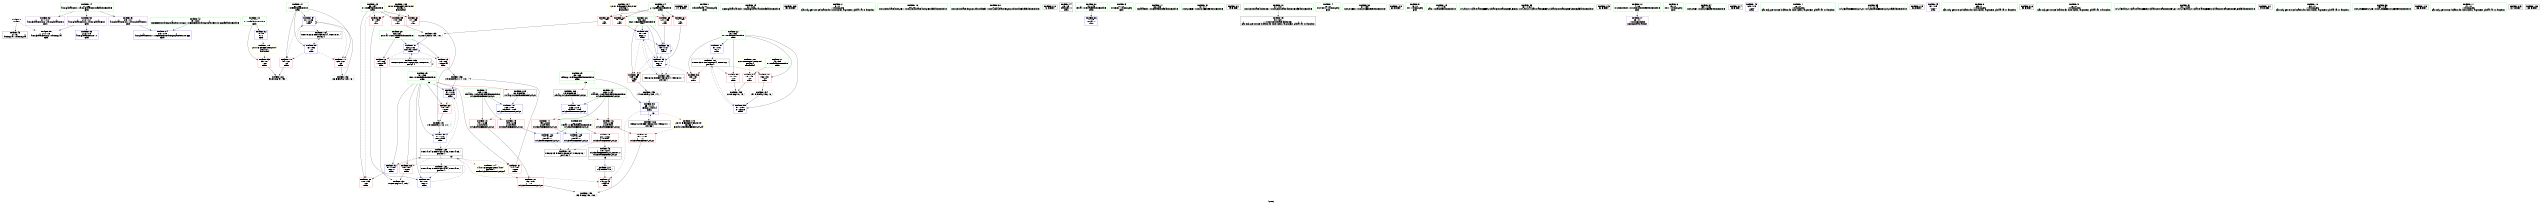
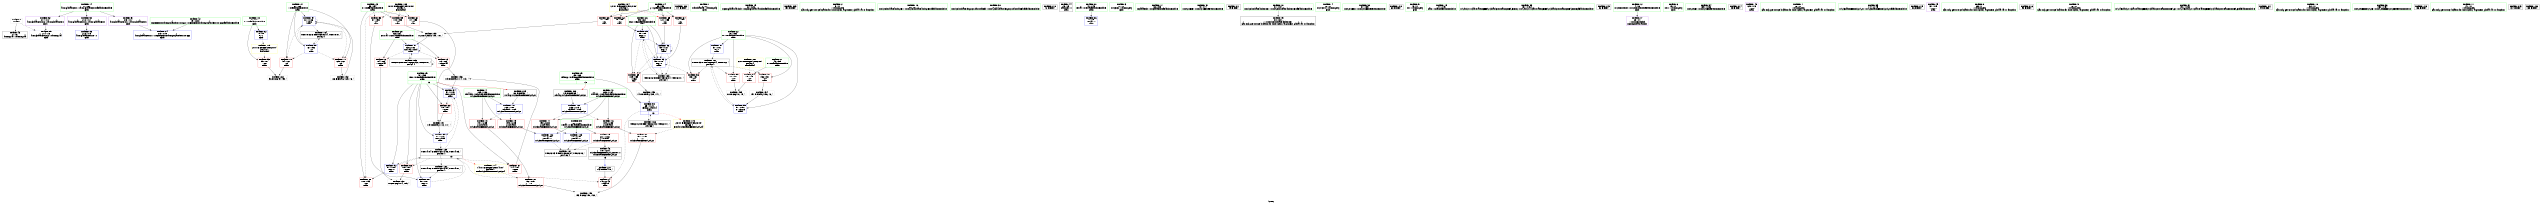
edge "NodeID: 50" -> "NodeID: 85": now "NodeID: 52" -> "NodeID: 85"
